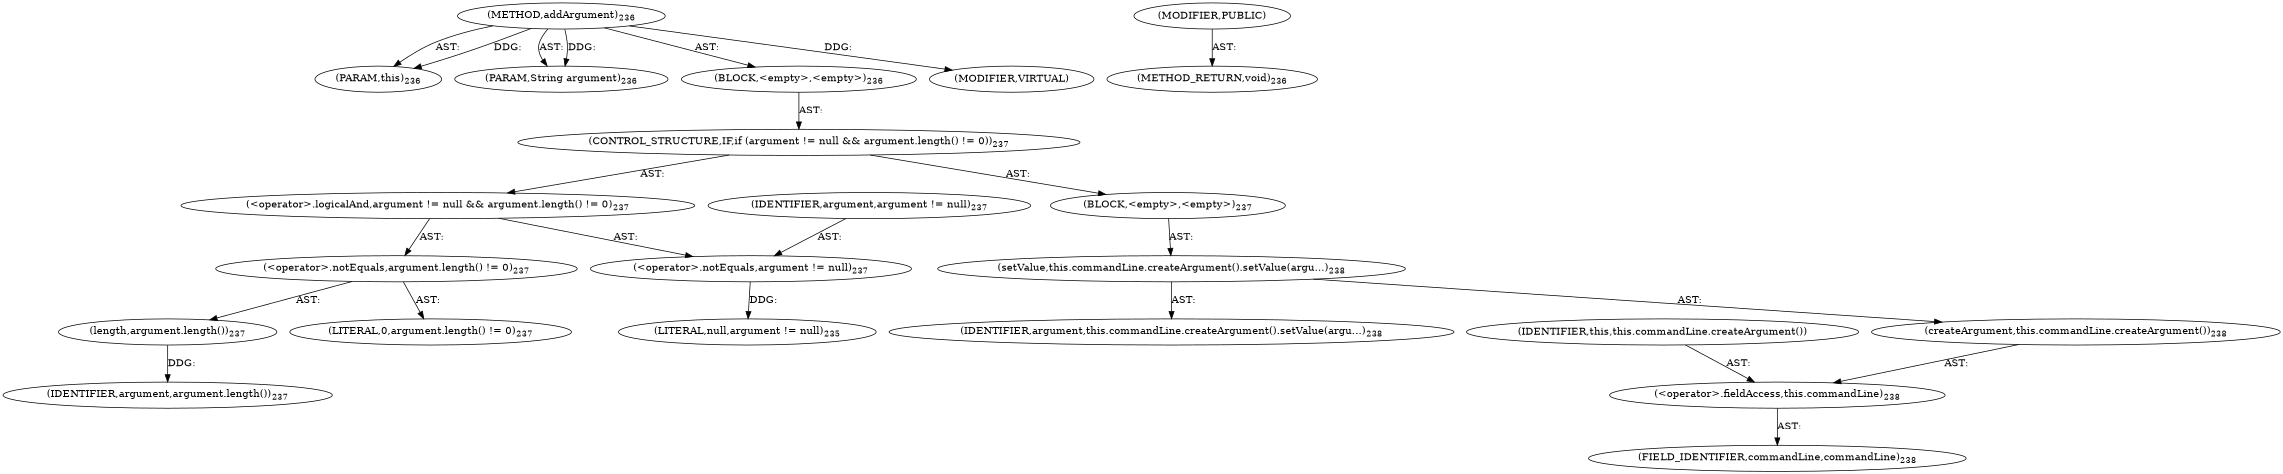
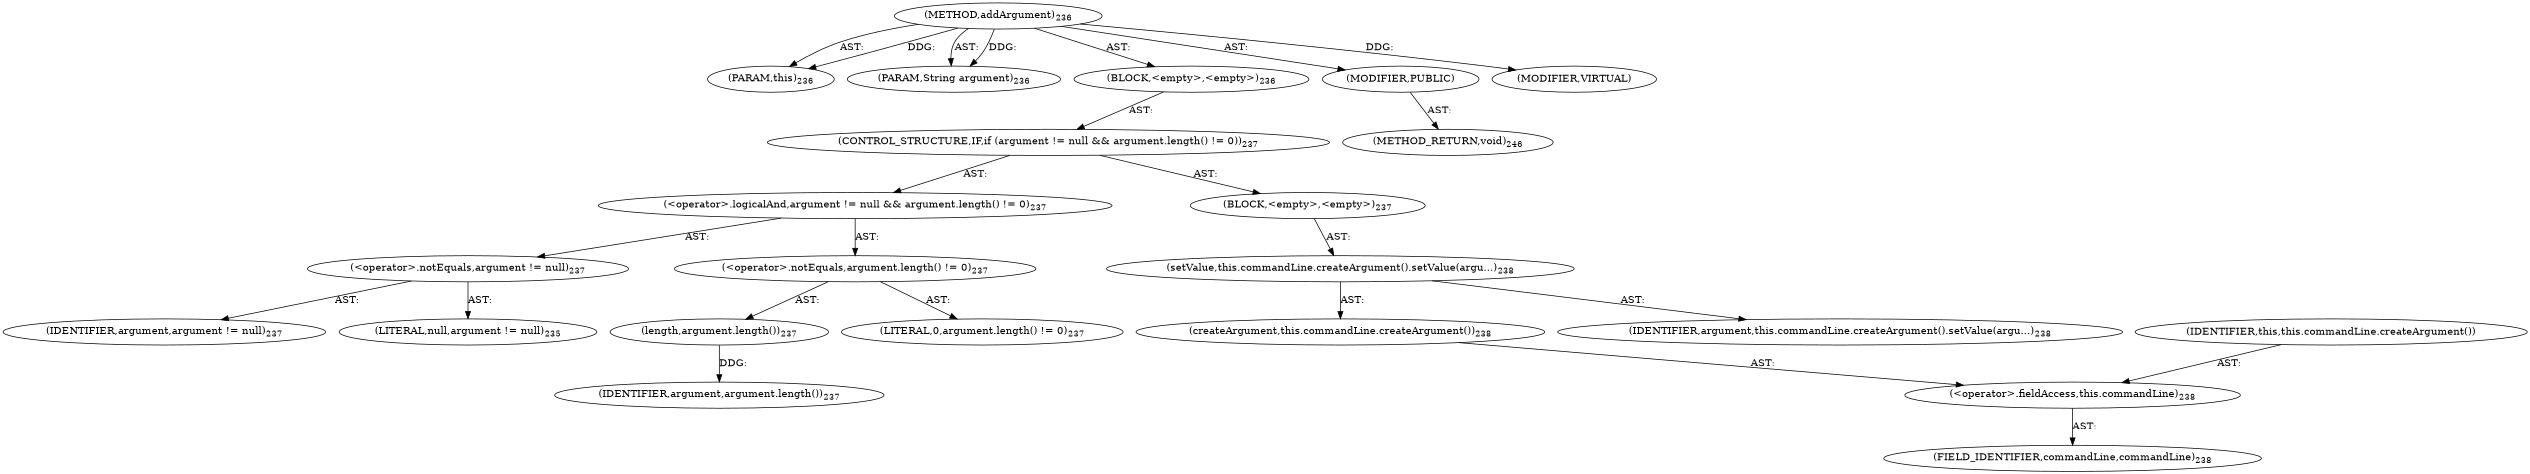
edge "(METHOD,addArgument)" -> "(MODIFIER,PUBLIC)": added, label "AST:"
node "(METHOD_RETURN,void)": text "236" -> "246"
edge "(IDENTIFIER,argument,argument != null)" -> "(<operator>.notEquals,argument != null)": reversed
edge "(<operator>.notEquals,argument != null)" -> "(LITERAL,null,argument != null)": label "DDG: " -> "AST: "
